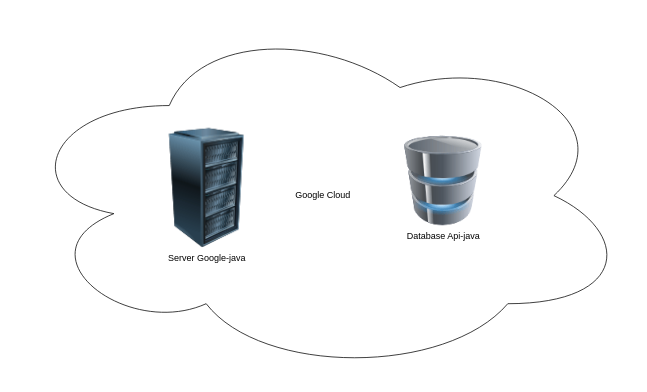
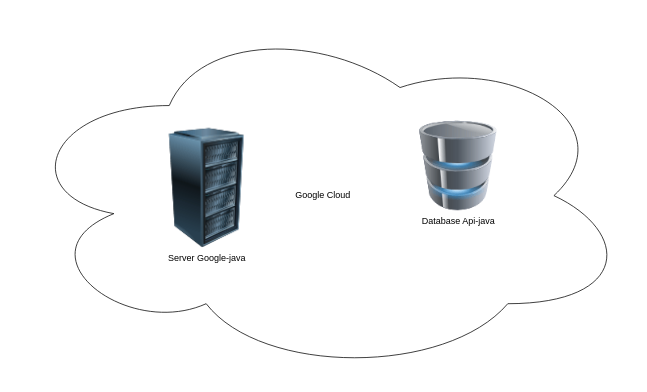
node "Database Api-java": moved (443, 180) -> (458, 165)
